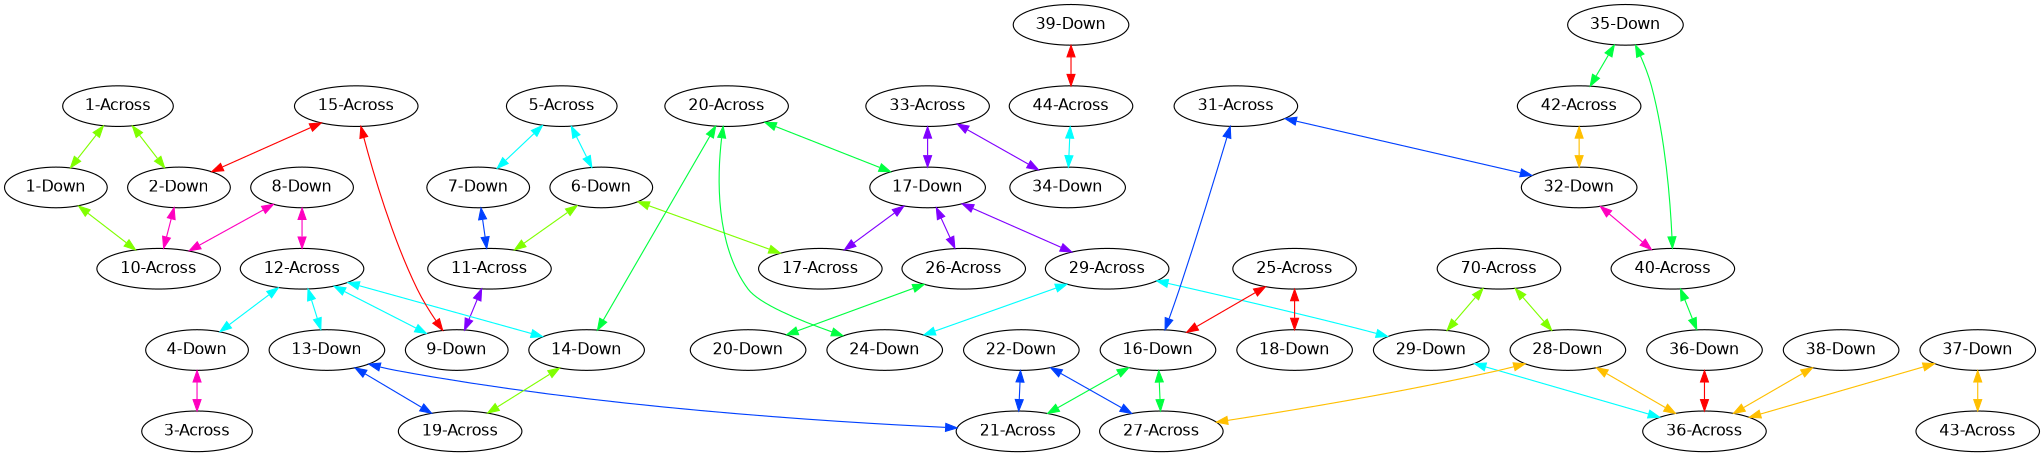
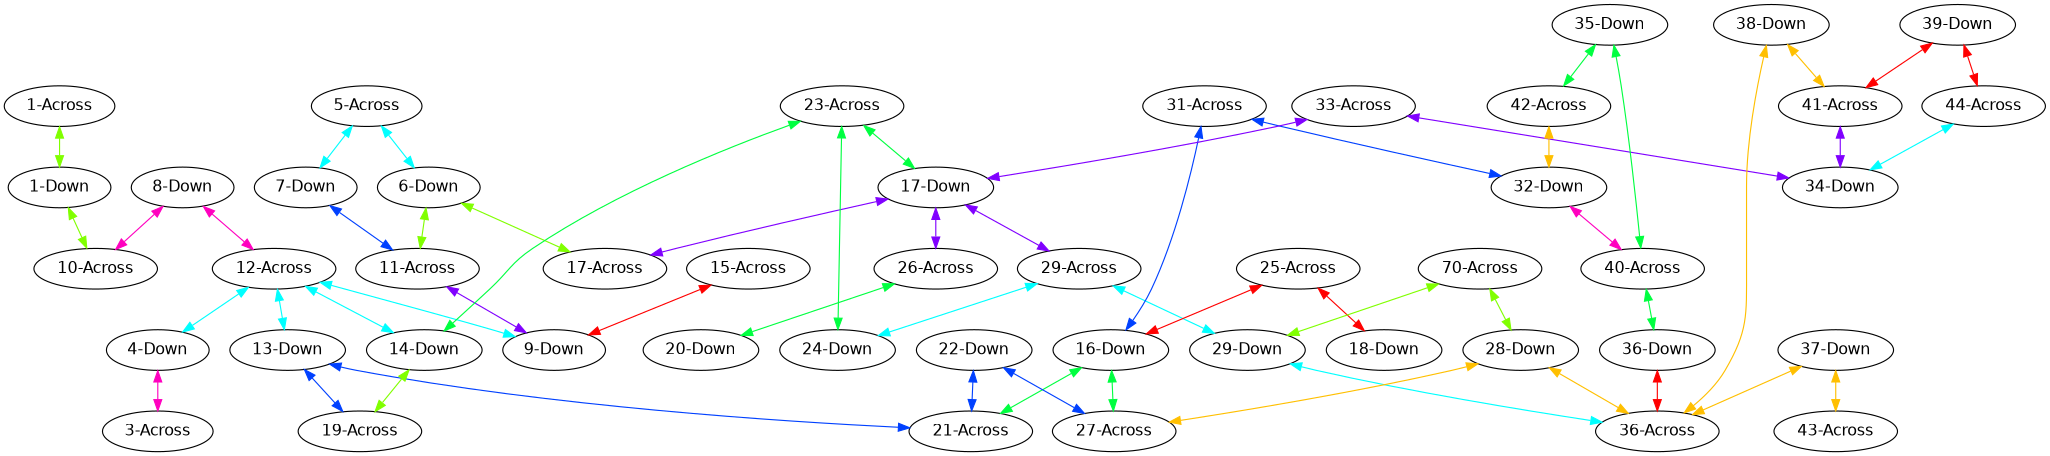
node "20-Across": label "20-Across" -> "23-Across"
node "41-Across": added
node "2-Down": removed
